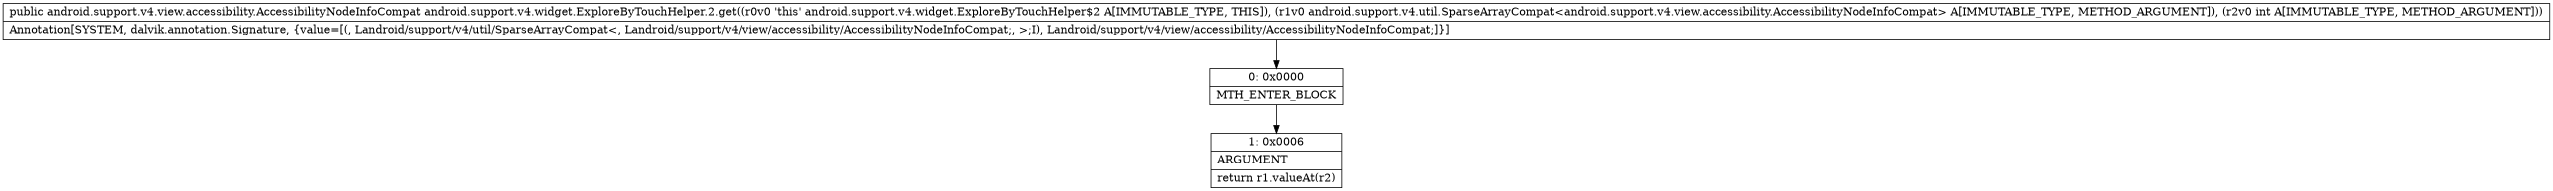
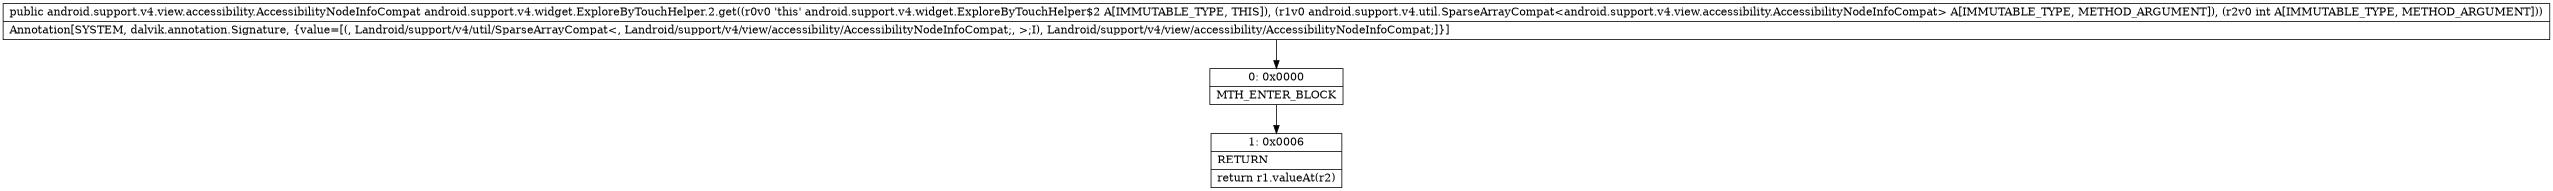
node "1: 0x0006": text "ARGUMENT" -> "RETURN"
